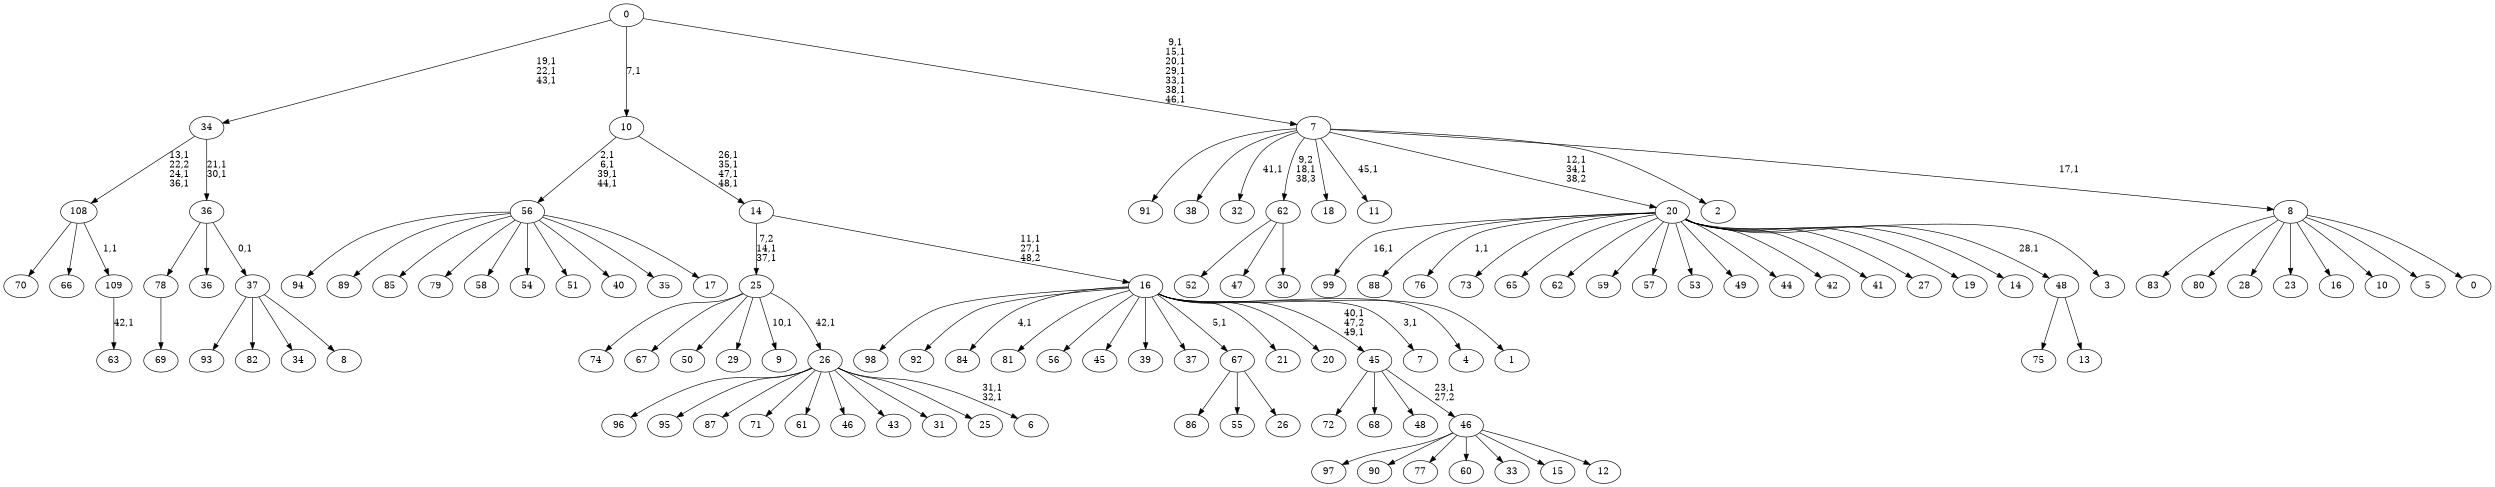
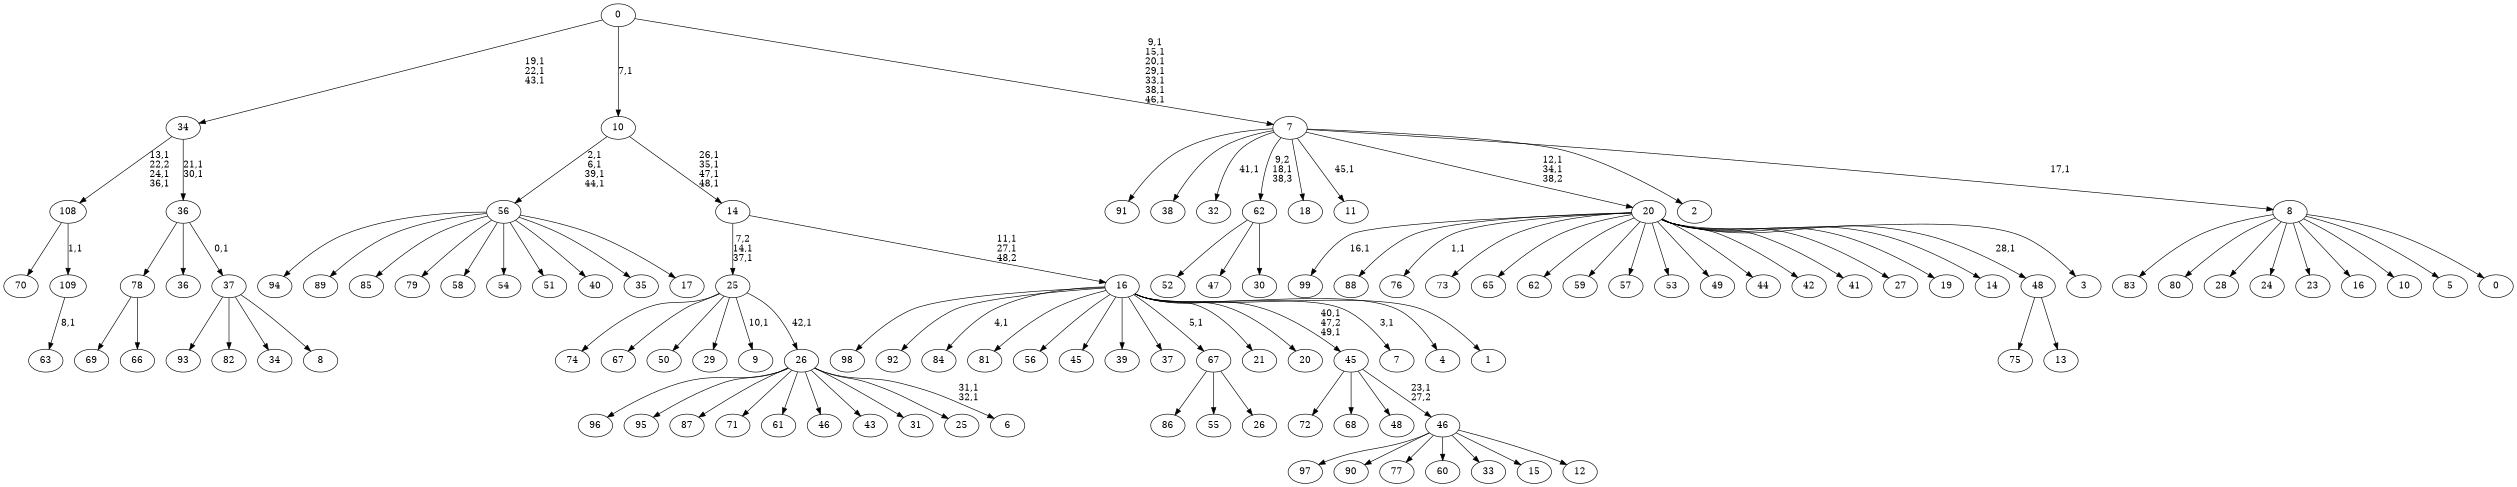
edge "108" -> "66": now "78" -> "66"
node "24": added
edge "109" -> "63": label "42,1" -> "8,1"
